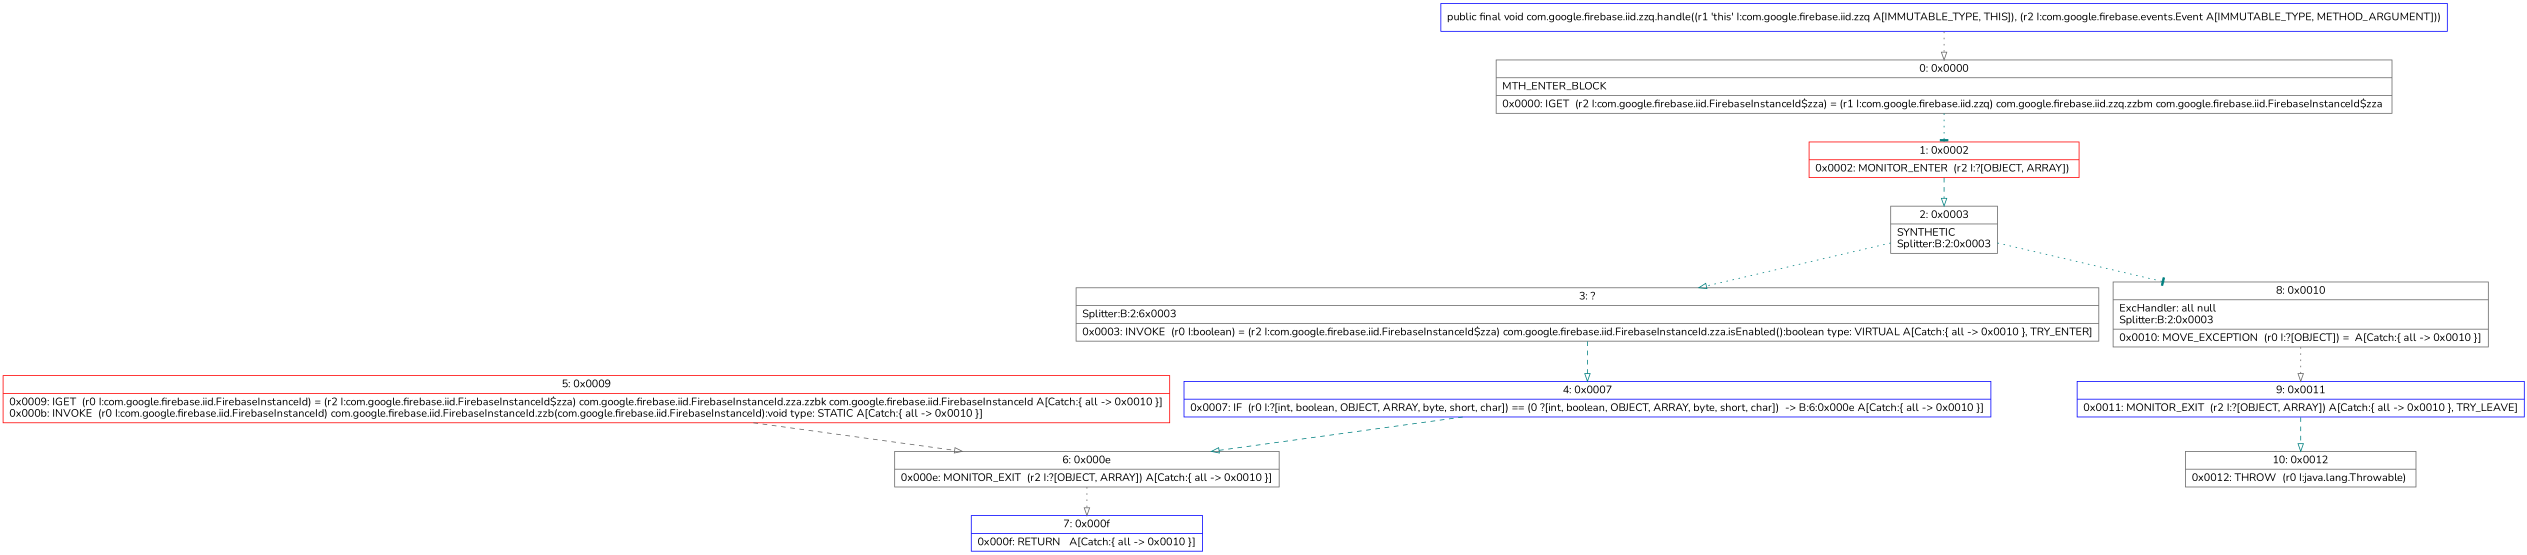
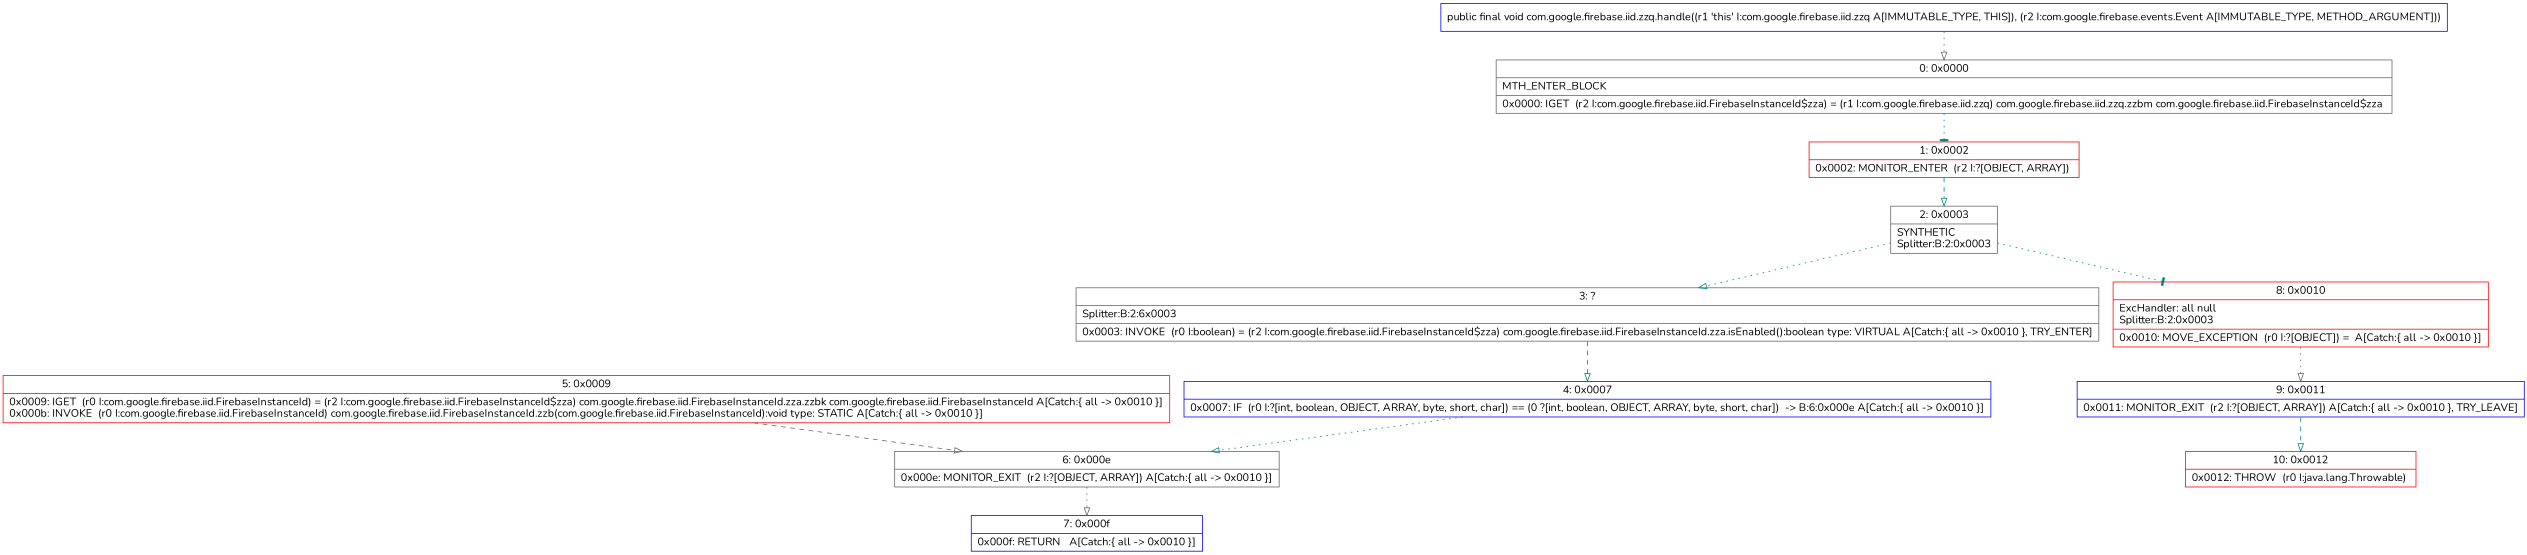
node "8: 0x0010": color gray40 -> red
edge "4: 0x0007" -> "6: 0x000e": style dashed -> dotted
node "10: 0x0012": color gray40 -> red
